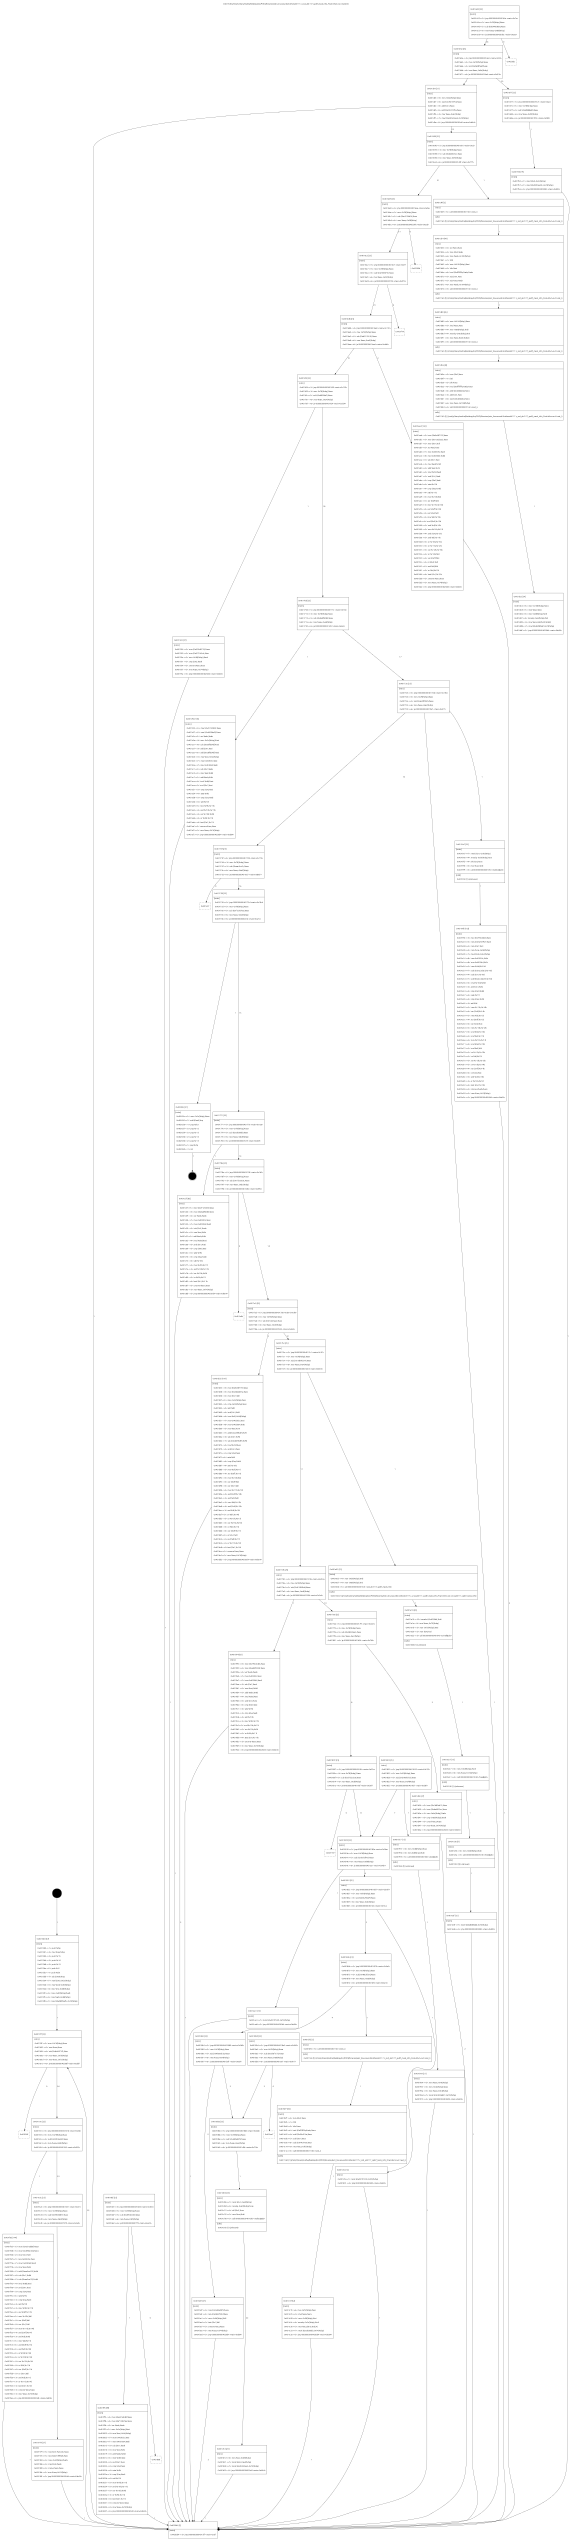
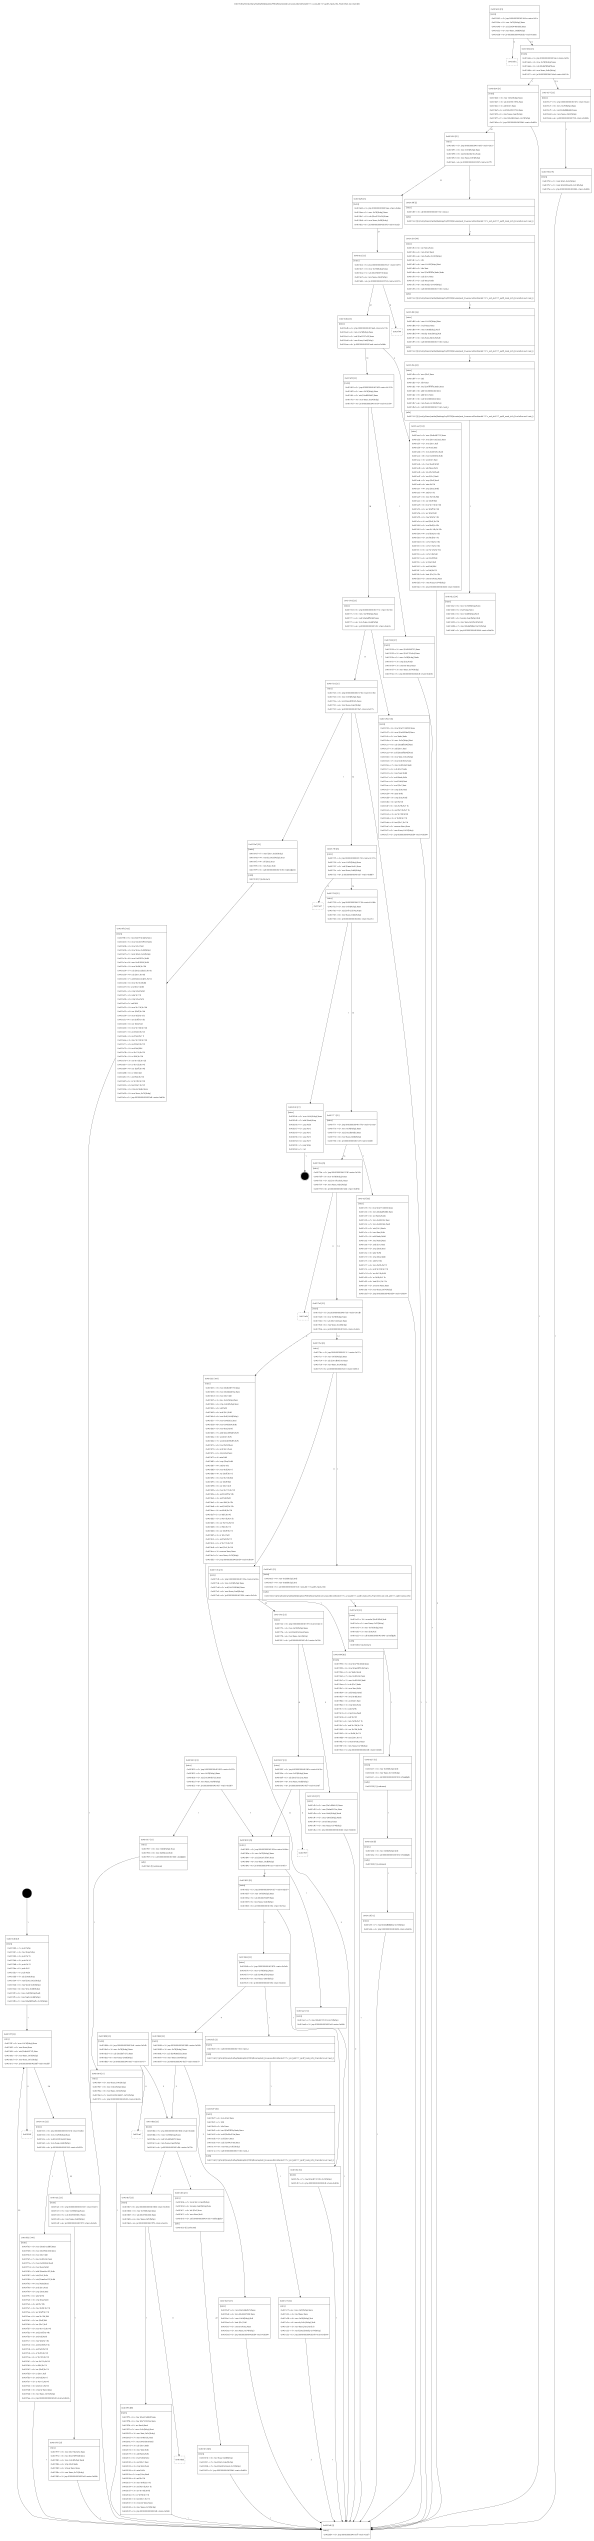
node "0x40209b": removed
edge "0x4018b6 [25]" -> "0x4018cf [25]": added, label "1"
